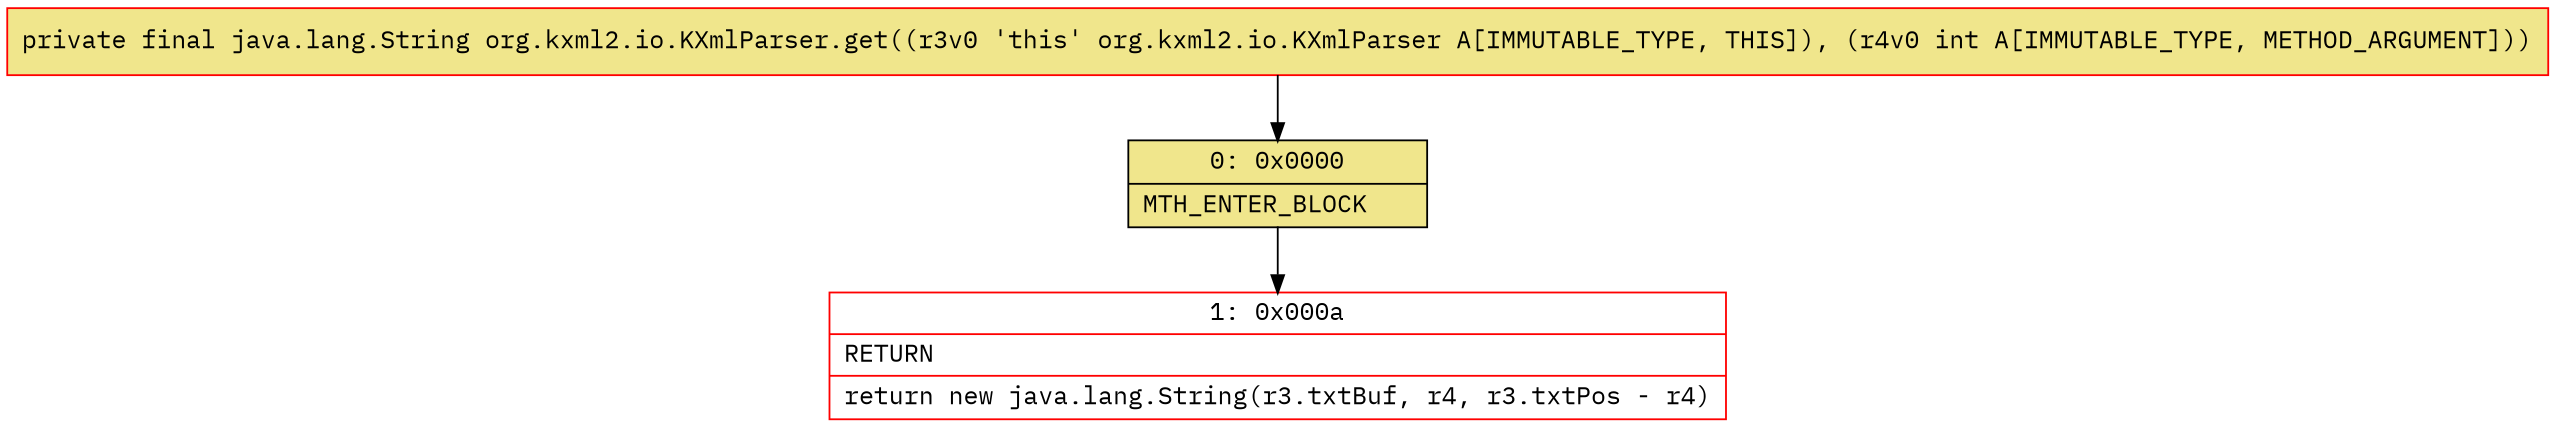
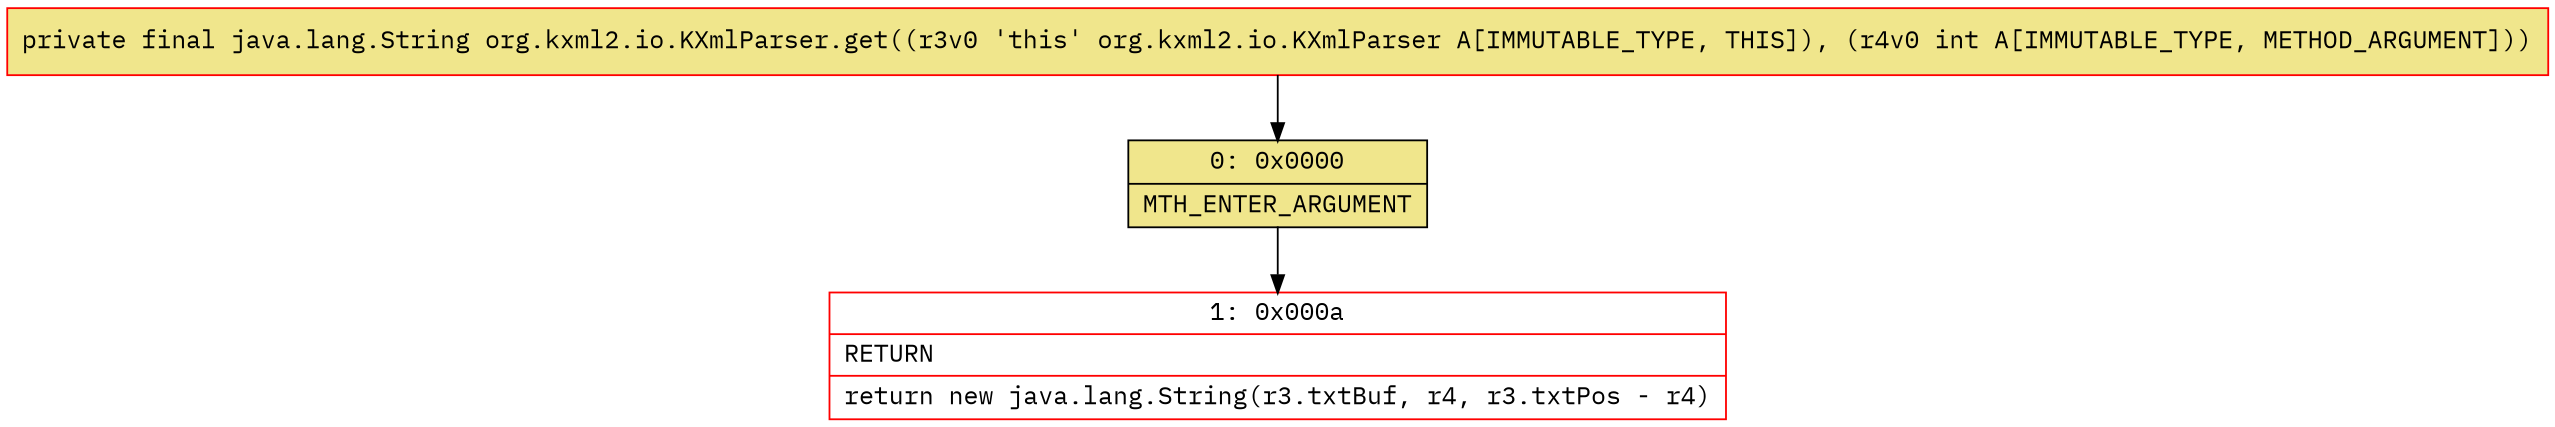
node "0: 0x0000": text "MTH_ENTER_BLOCK" -> "MTH_ENTER_ARGUMENT"
